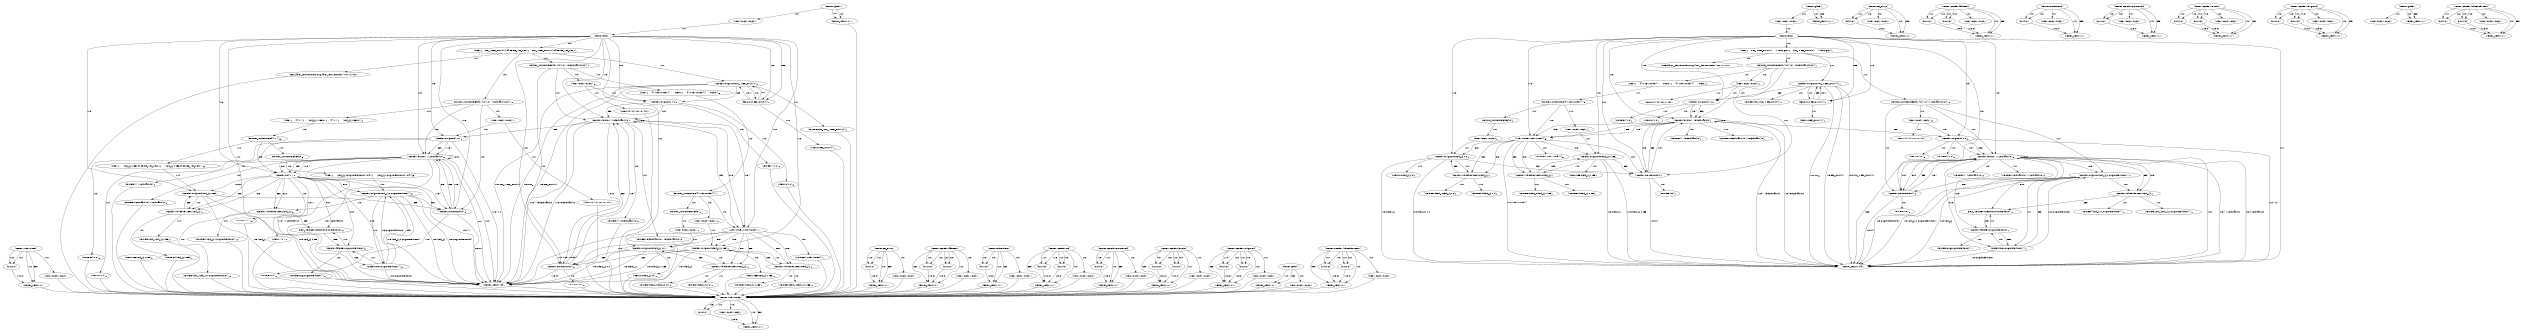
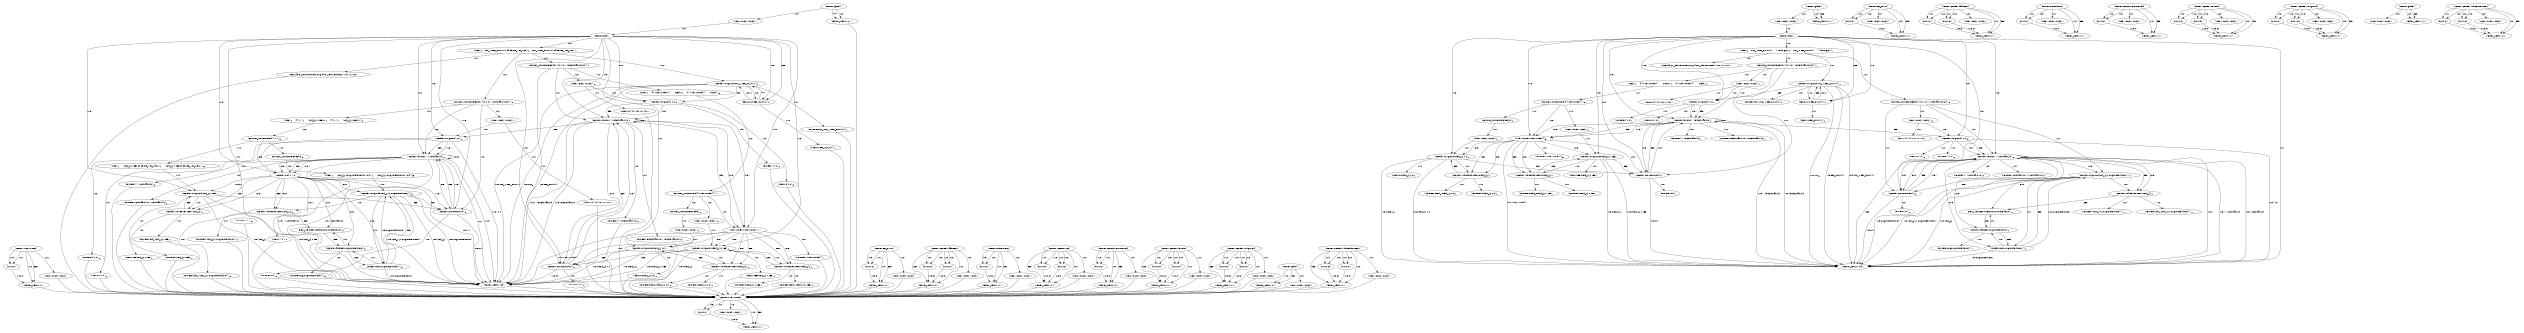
node "(CONTROL_STRUCTURE,IF,if (i & 1))": text "20" -> "27"
edge "(<operator>.assignment,input_[i] = 255)" -> "(LITERAL,255,input_[i] = 255)": added, label "AST:"
edge "(<operator>.and,i & 1)" -> "(IDENTIFIER,i,i & 1)": removed, label "AST:"
